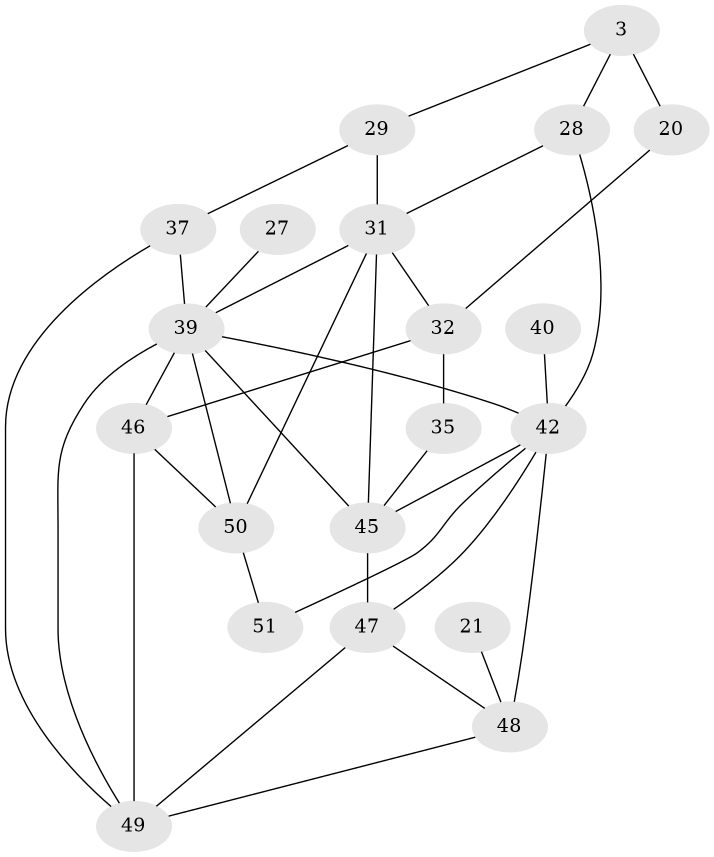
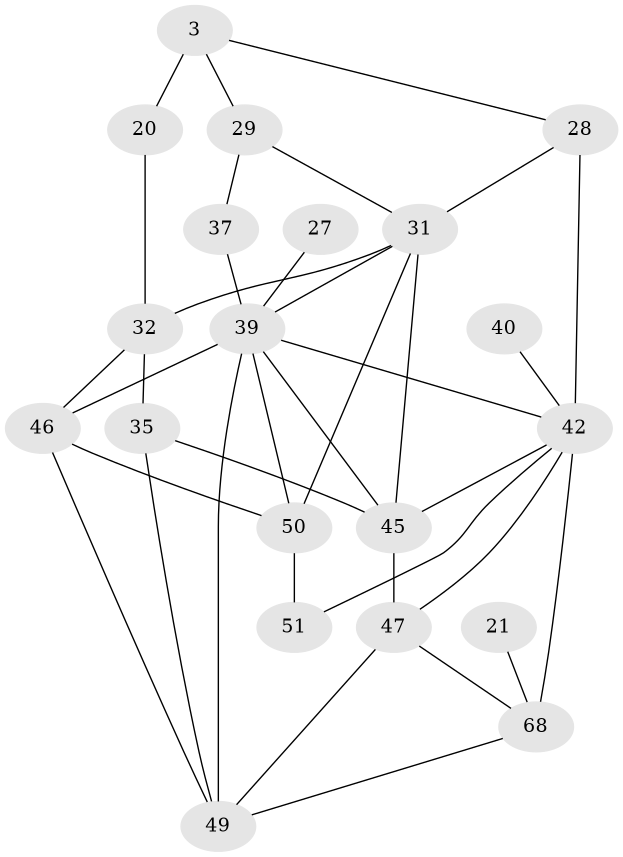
edge "37" -- "49": now "35" -- "49"
node "48": label "48" -> "68"
